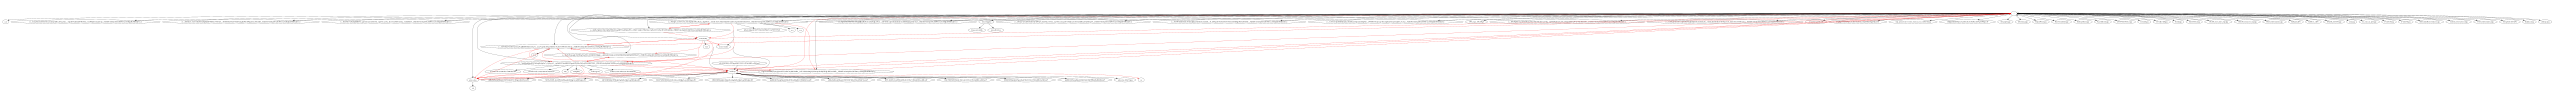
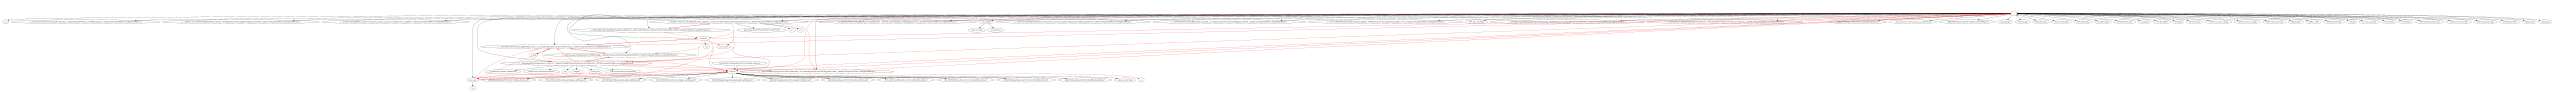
node "wx-iconfont-global.woff": removed
